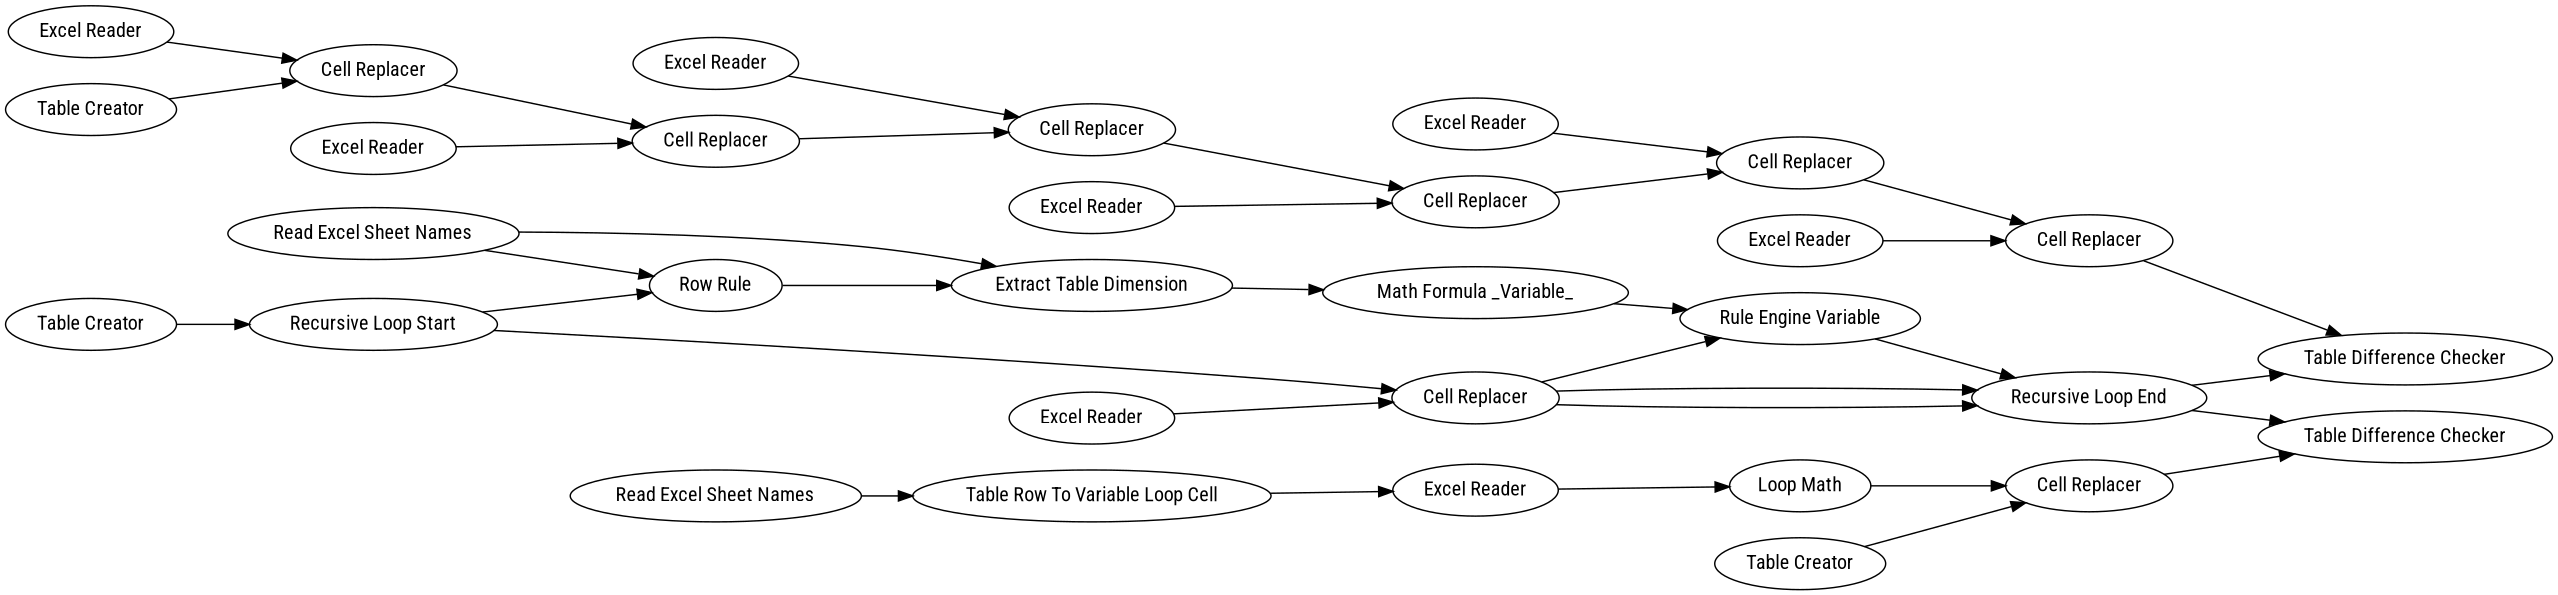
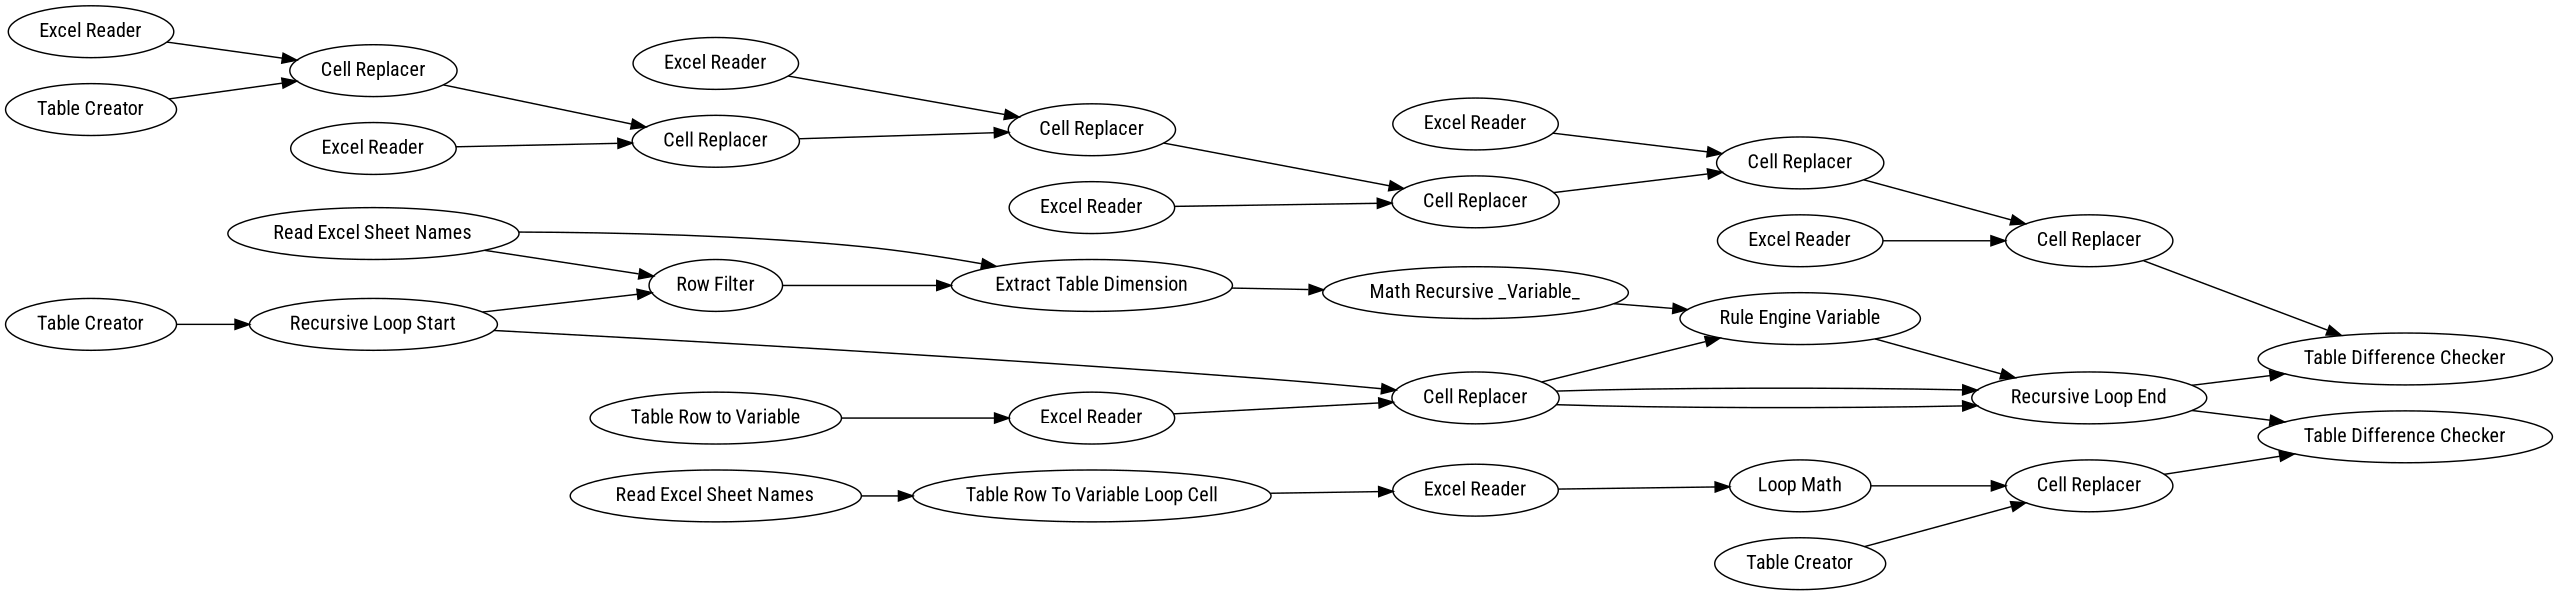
node "Row Rule": label "Row Rule" -> "Row Filter"
node "Math Formula _Variable_": label "Math Formula _Variable_" -> "Math Recursive _Variable_"
node "Table Row to Variable": added
